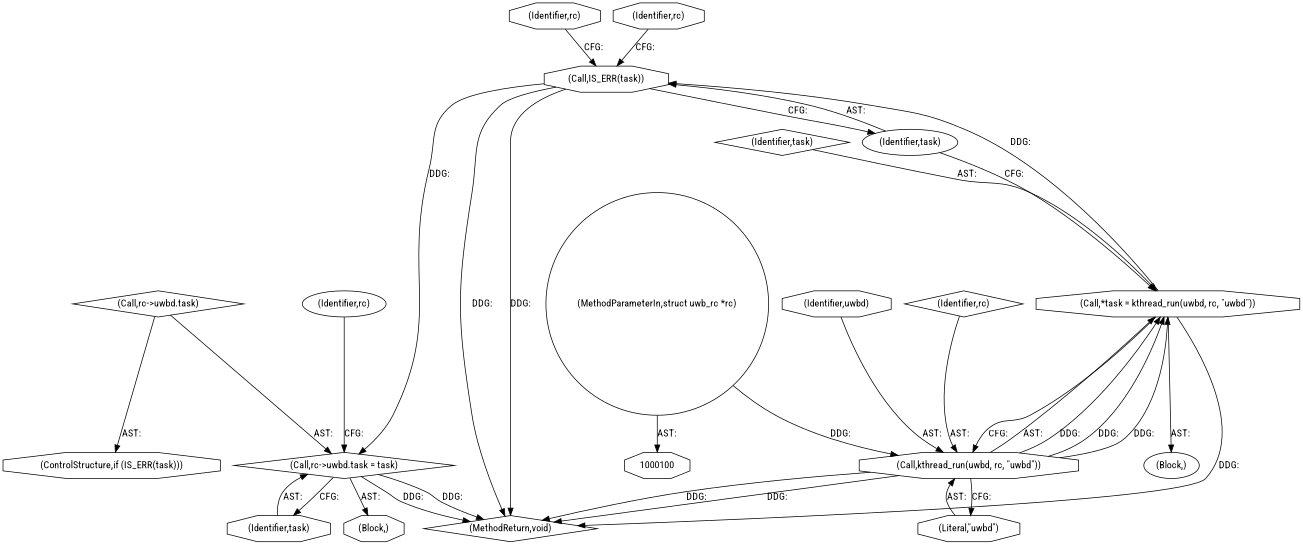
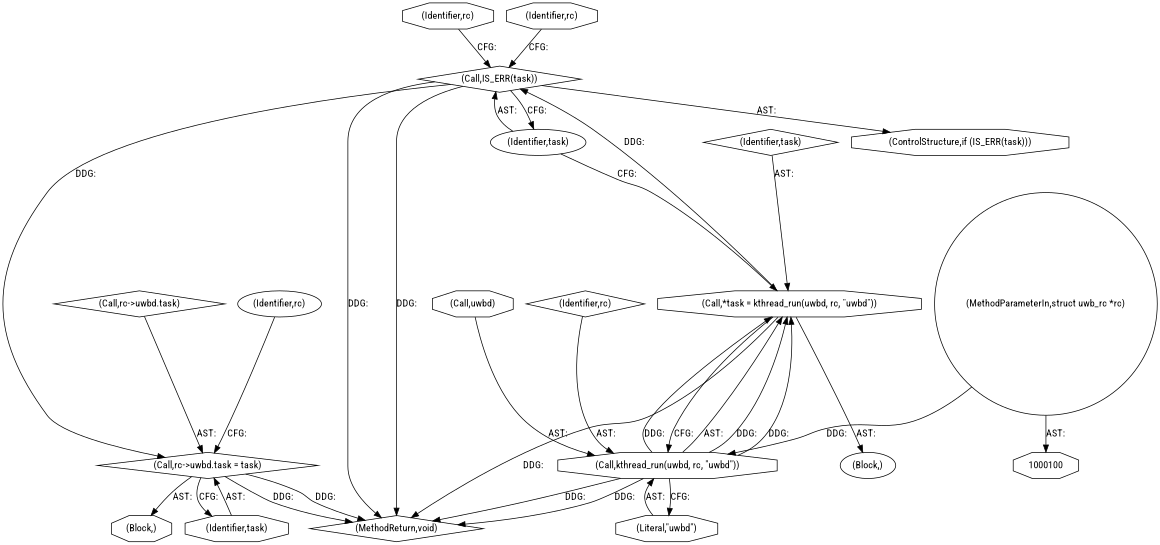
node "(Call,IS_ERR(task))": shape octagon -> diamond
node "(Identifier,uwbd)": label "(Identifier,uwbd)" -> "(Call,uwbd)"
edge "(Call,rc->uwbd.task)" -> "(ControlStructure,if (IS_ERR(task)))": now "(Call,IS_ERR(task))" -> "(ControlStructure,if (IS_ERR(task)))"
